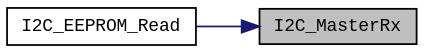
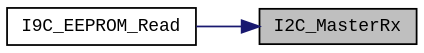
node "I2C_EEPROM_Read": label "I2C_EEPROM_Read" -> "I9C_EEPROM_Read"
